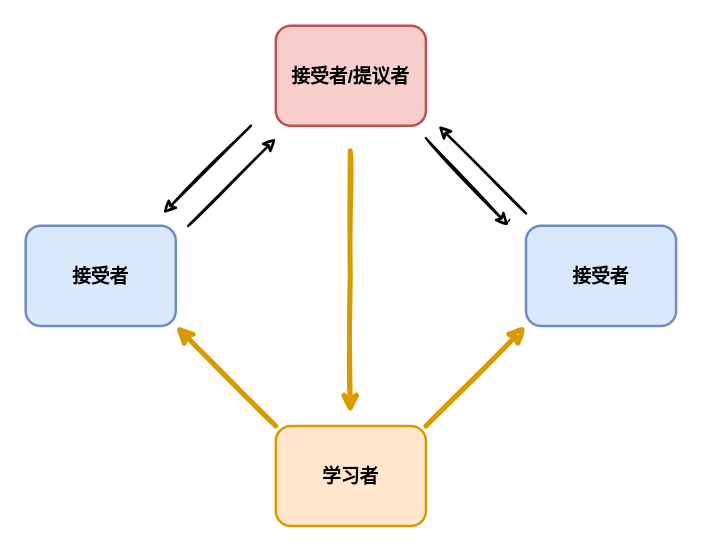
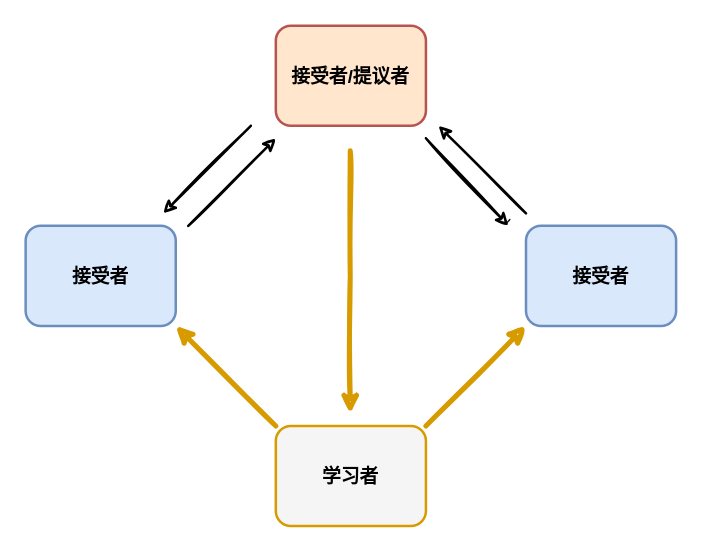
node "接受者/提议者": fillcolor #f8cecc -> #ffe6cc
node "学习者": fillcolor #ffe6cc -> #f5f5f5
